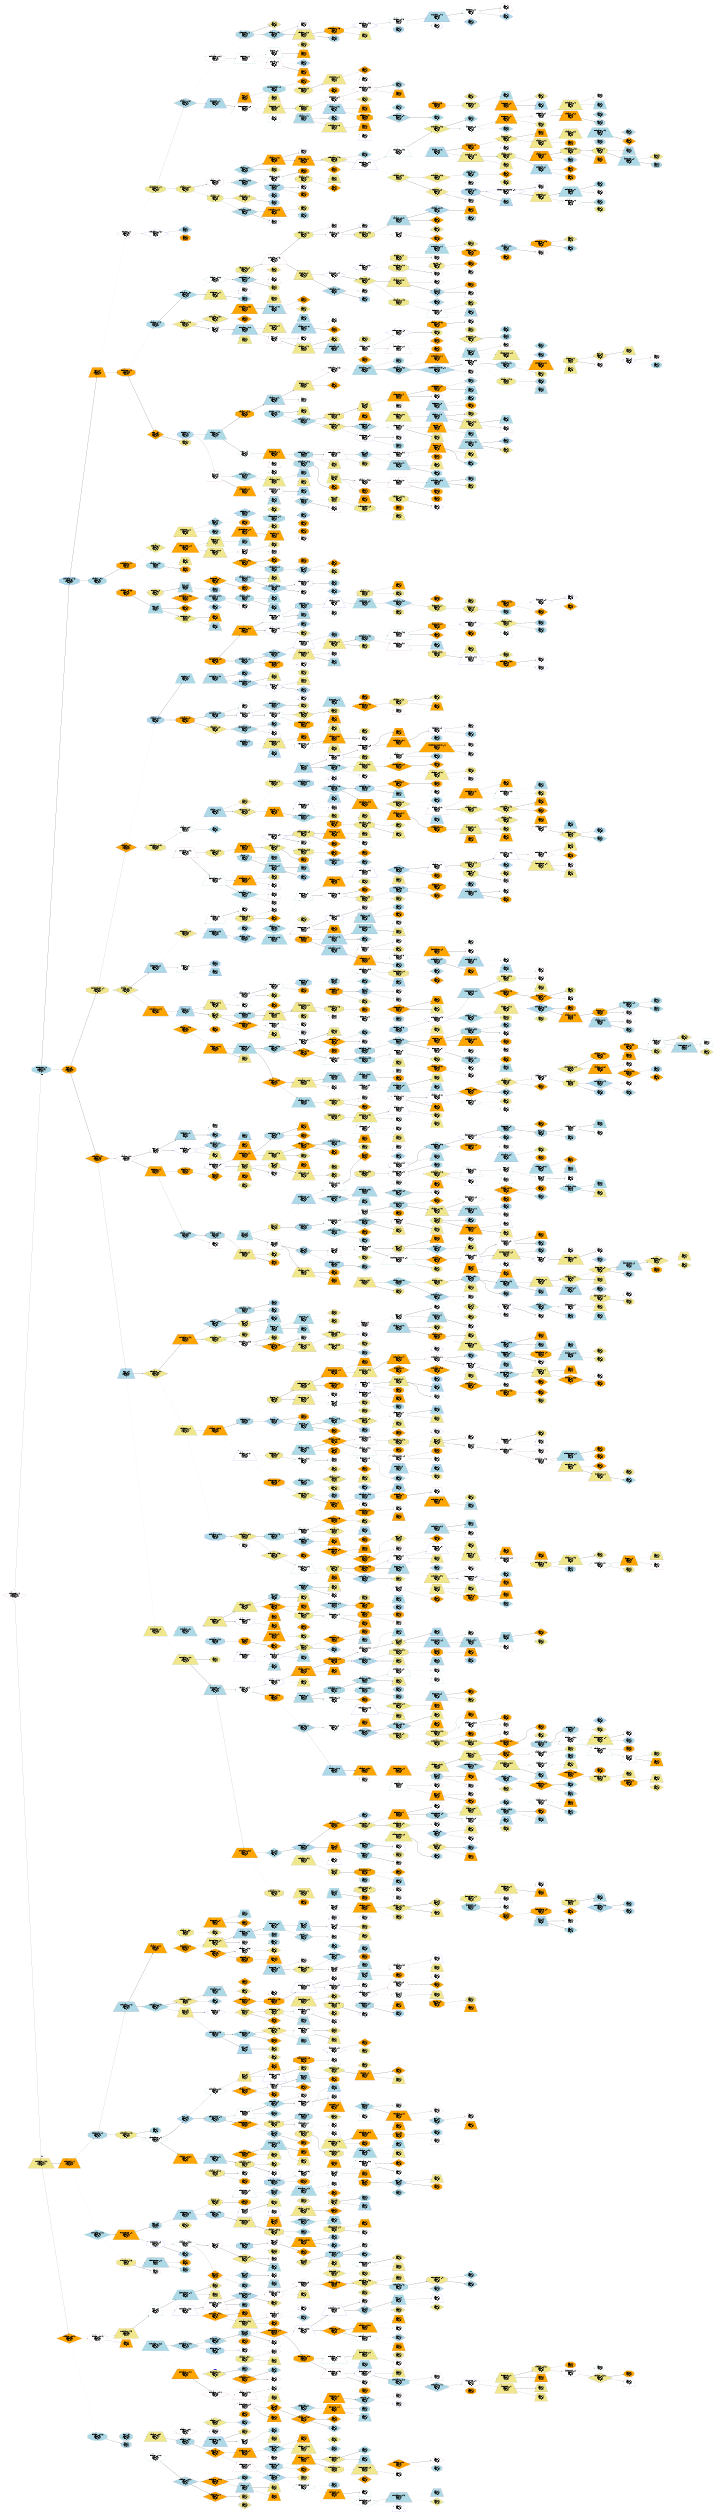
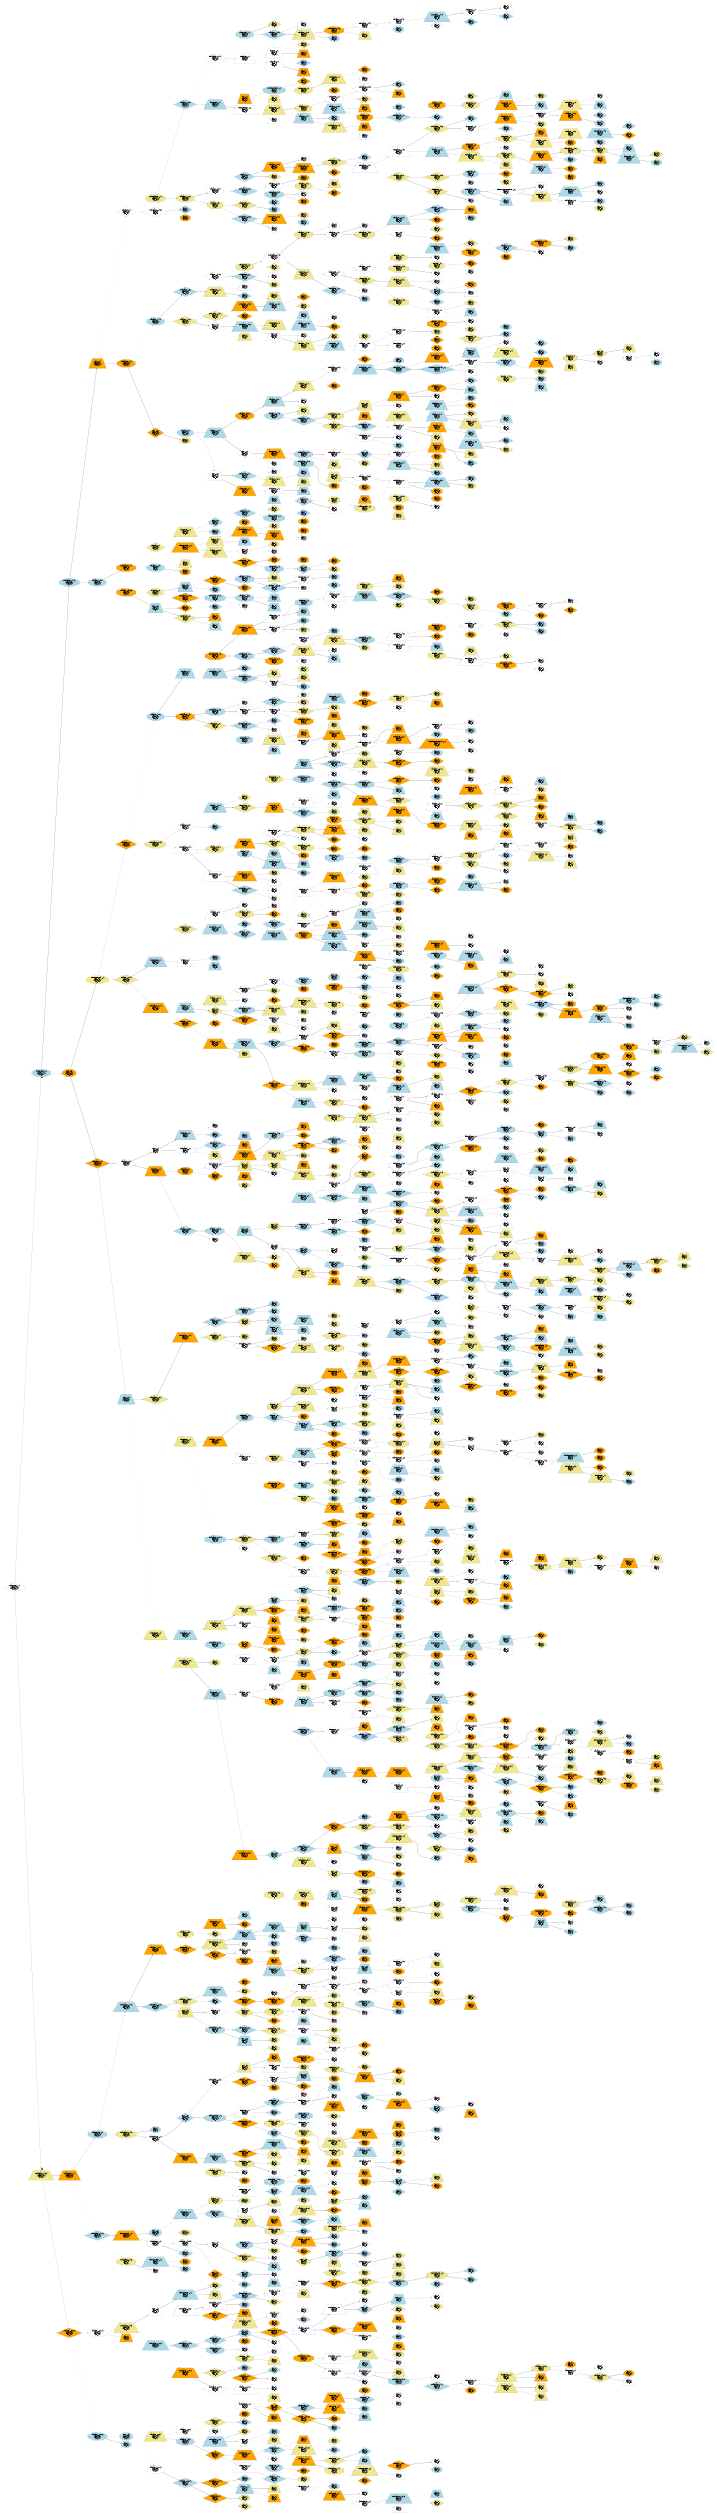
node "gini = 0.0 samples = 42 value = [42, 0] class = No": removed
node "gini = 0.0 samples = 46 value = [46, 0] class = No": removed
node "gini = 0.0 samples = 234 value = [234, 0] class = No": fillcolor orange -> khaki
